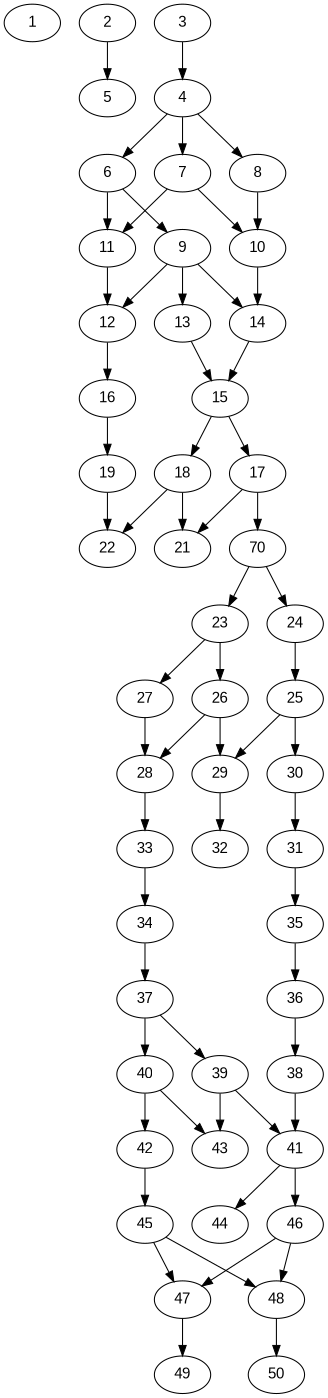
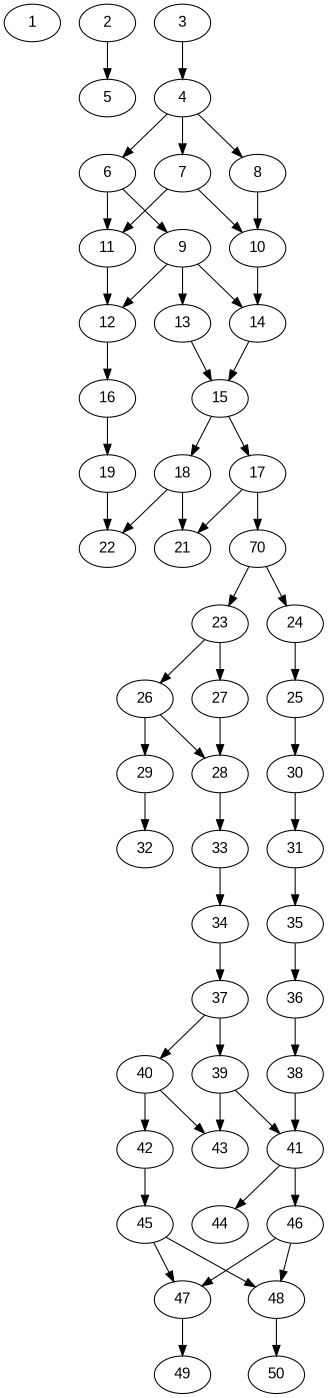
edge "25" -> "29": removed
